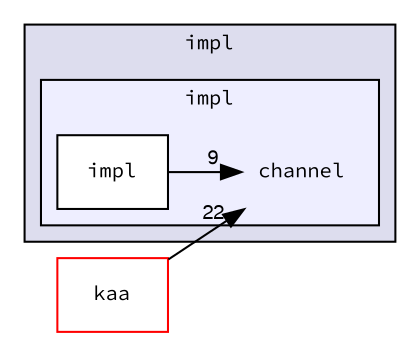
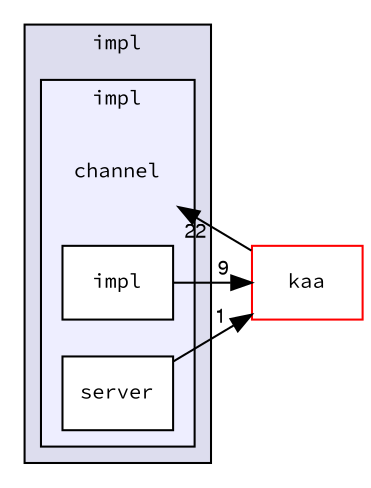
edge "impl" -> "channel": now "impl" -> "kaa"
node "server": added
